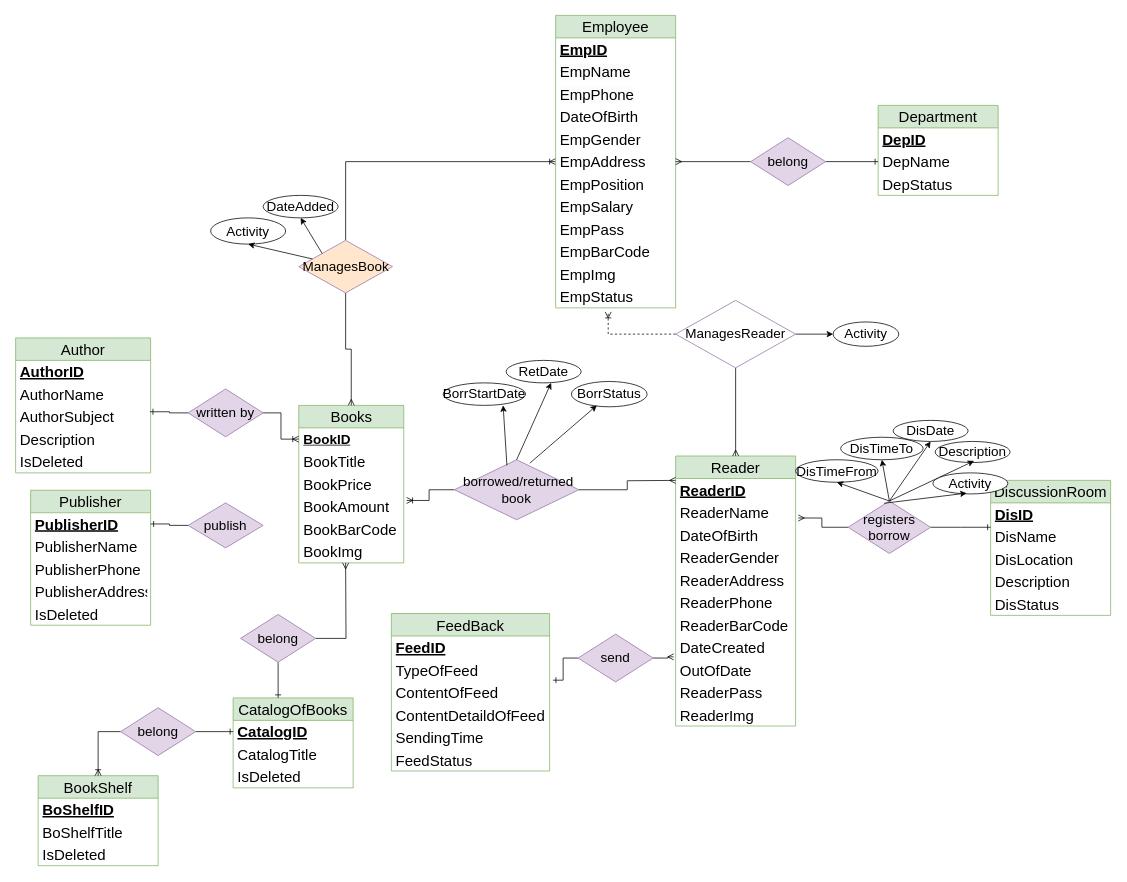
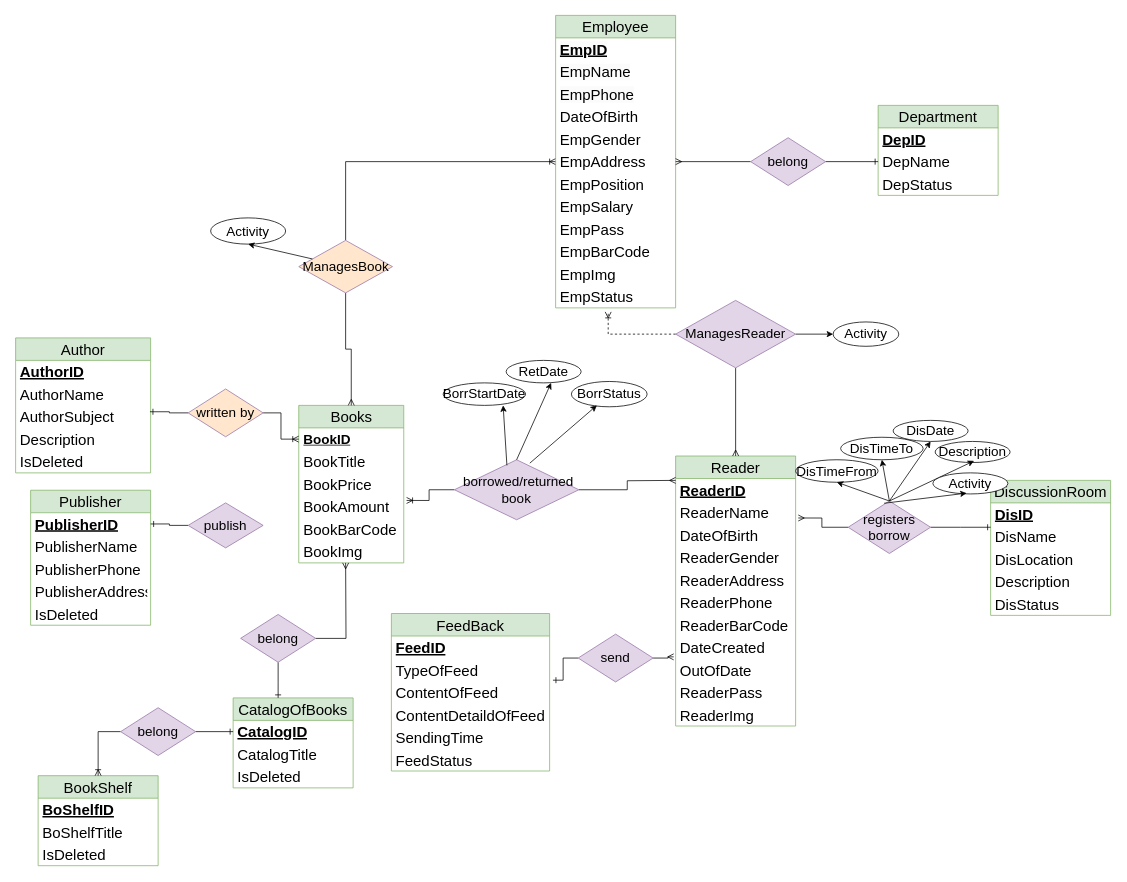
node "DateAdded": removed
edge "ManagesBook" -> "DateAdded": removed
node "ManagesReader": fillcolor #ffffff -> #e1d5e7
node "written by": fillcolor #e1d5e7 -> #ffe6cc
